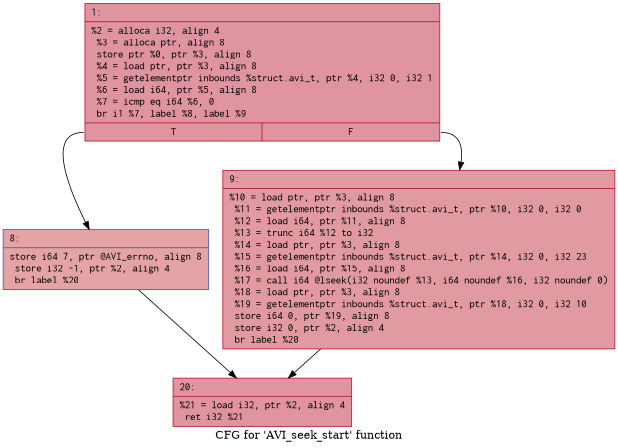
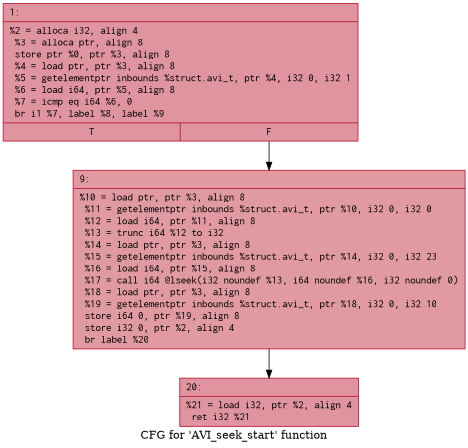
node "8:": removed
